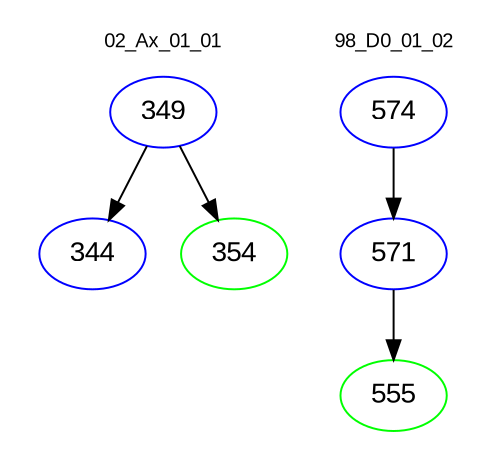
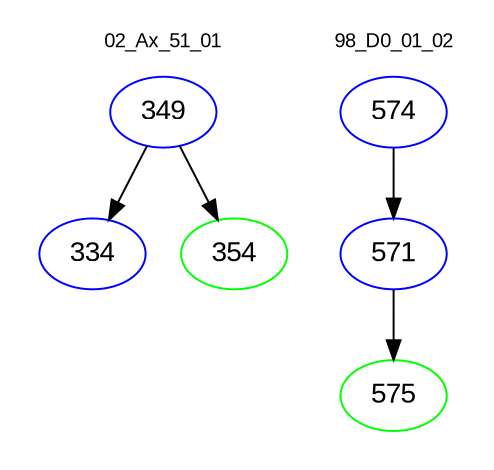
cluster "02_Ax_01_01": label "02_Ax_01_01" -> "02_Ax_51_01"
node "344": label "344" -> "334"
node "555": label "555" -> "575"
